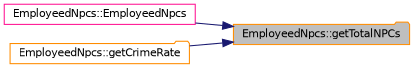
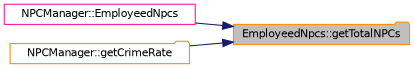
node "EmployeedNpcs::EmployeedNpcs": label "EmployeedNpcs::EmployeedNpcs" -> "NPCManager::EmployeedNpcs"
node "EmployeedNpcs::getCrimeRate": label "EmployeedNpcs::getCrimeRate" -> "NPCManager::getCrimeRate"
